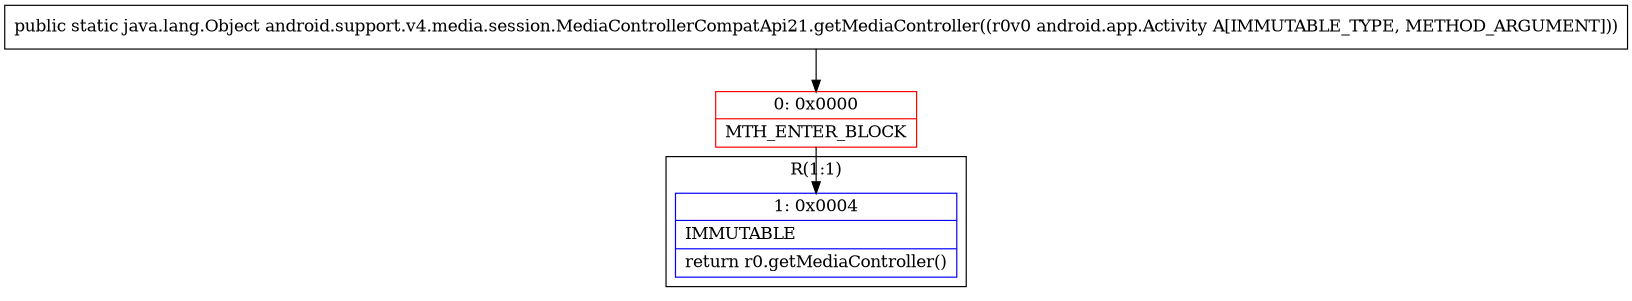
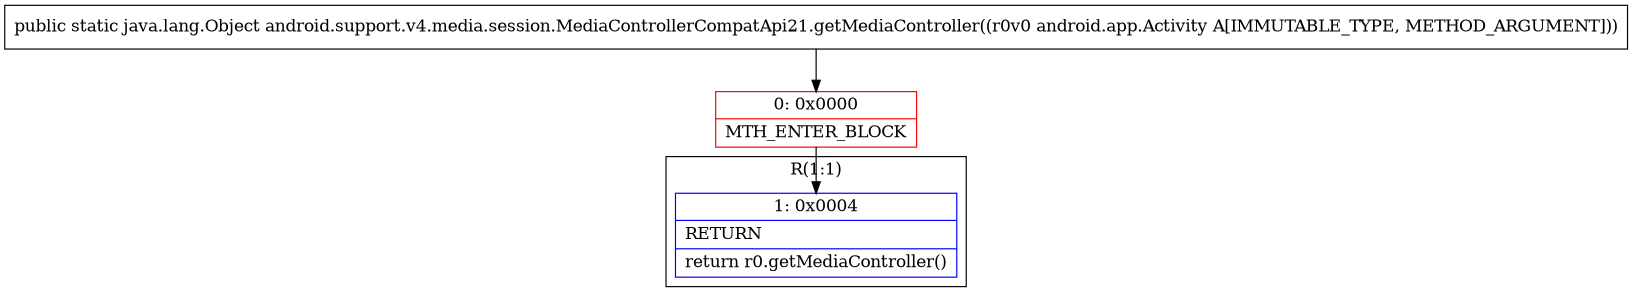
node "1: 0x0004": text "IMMUTABLE" -> "RETURN"
